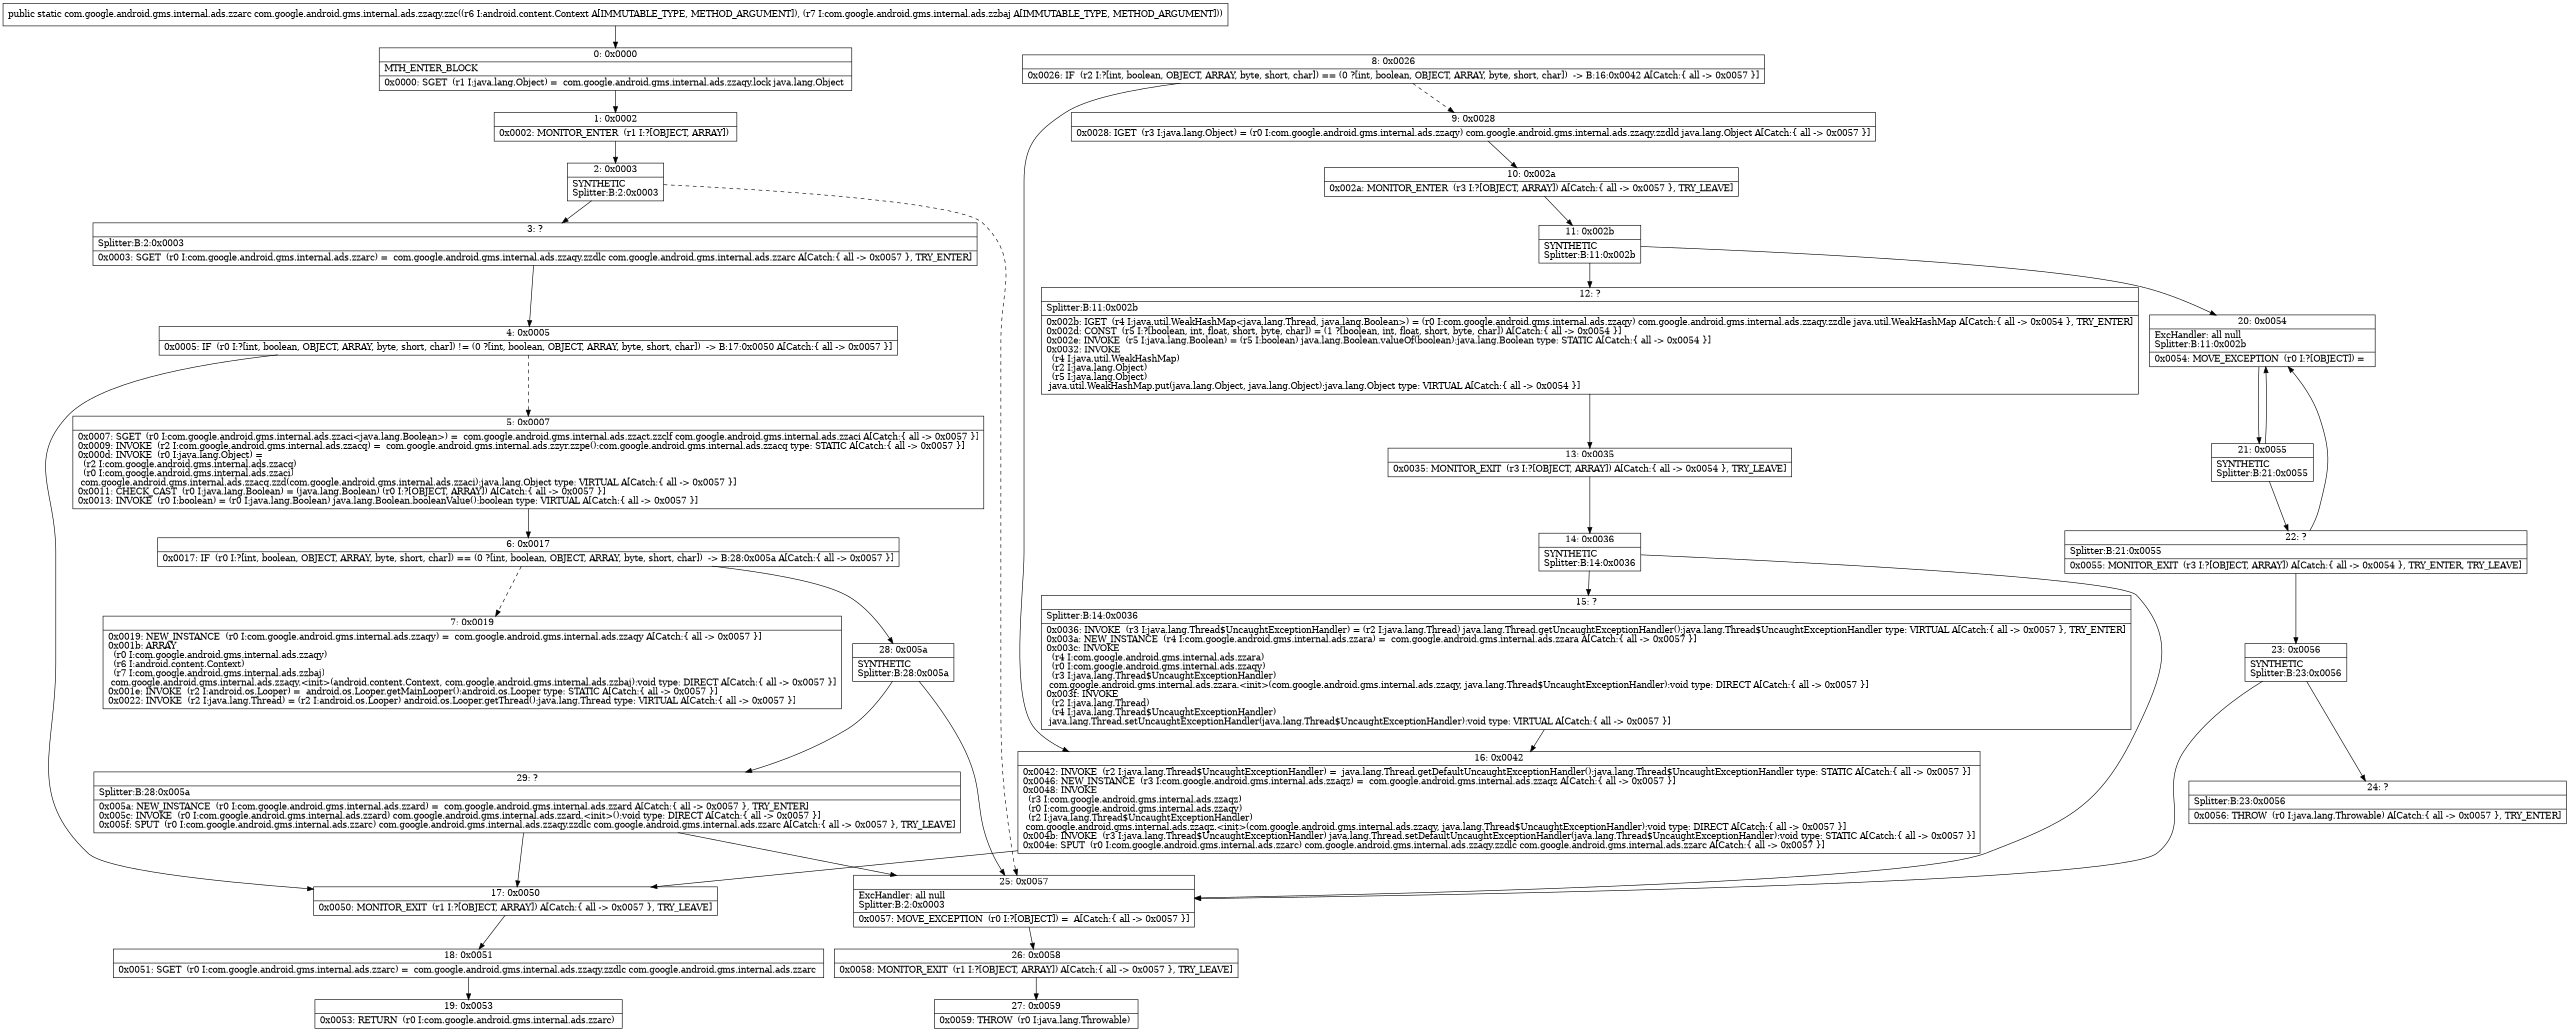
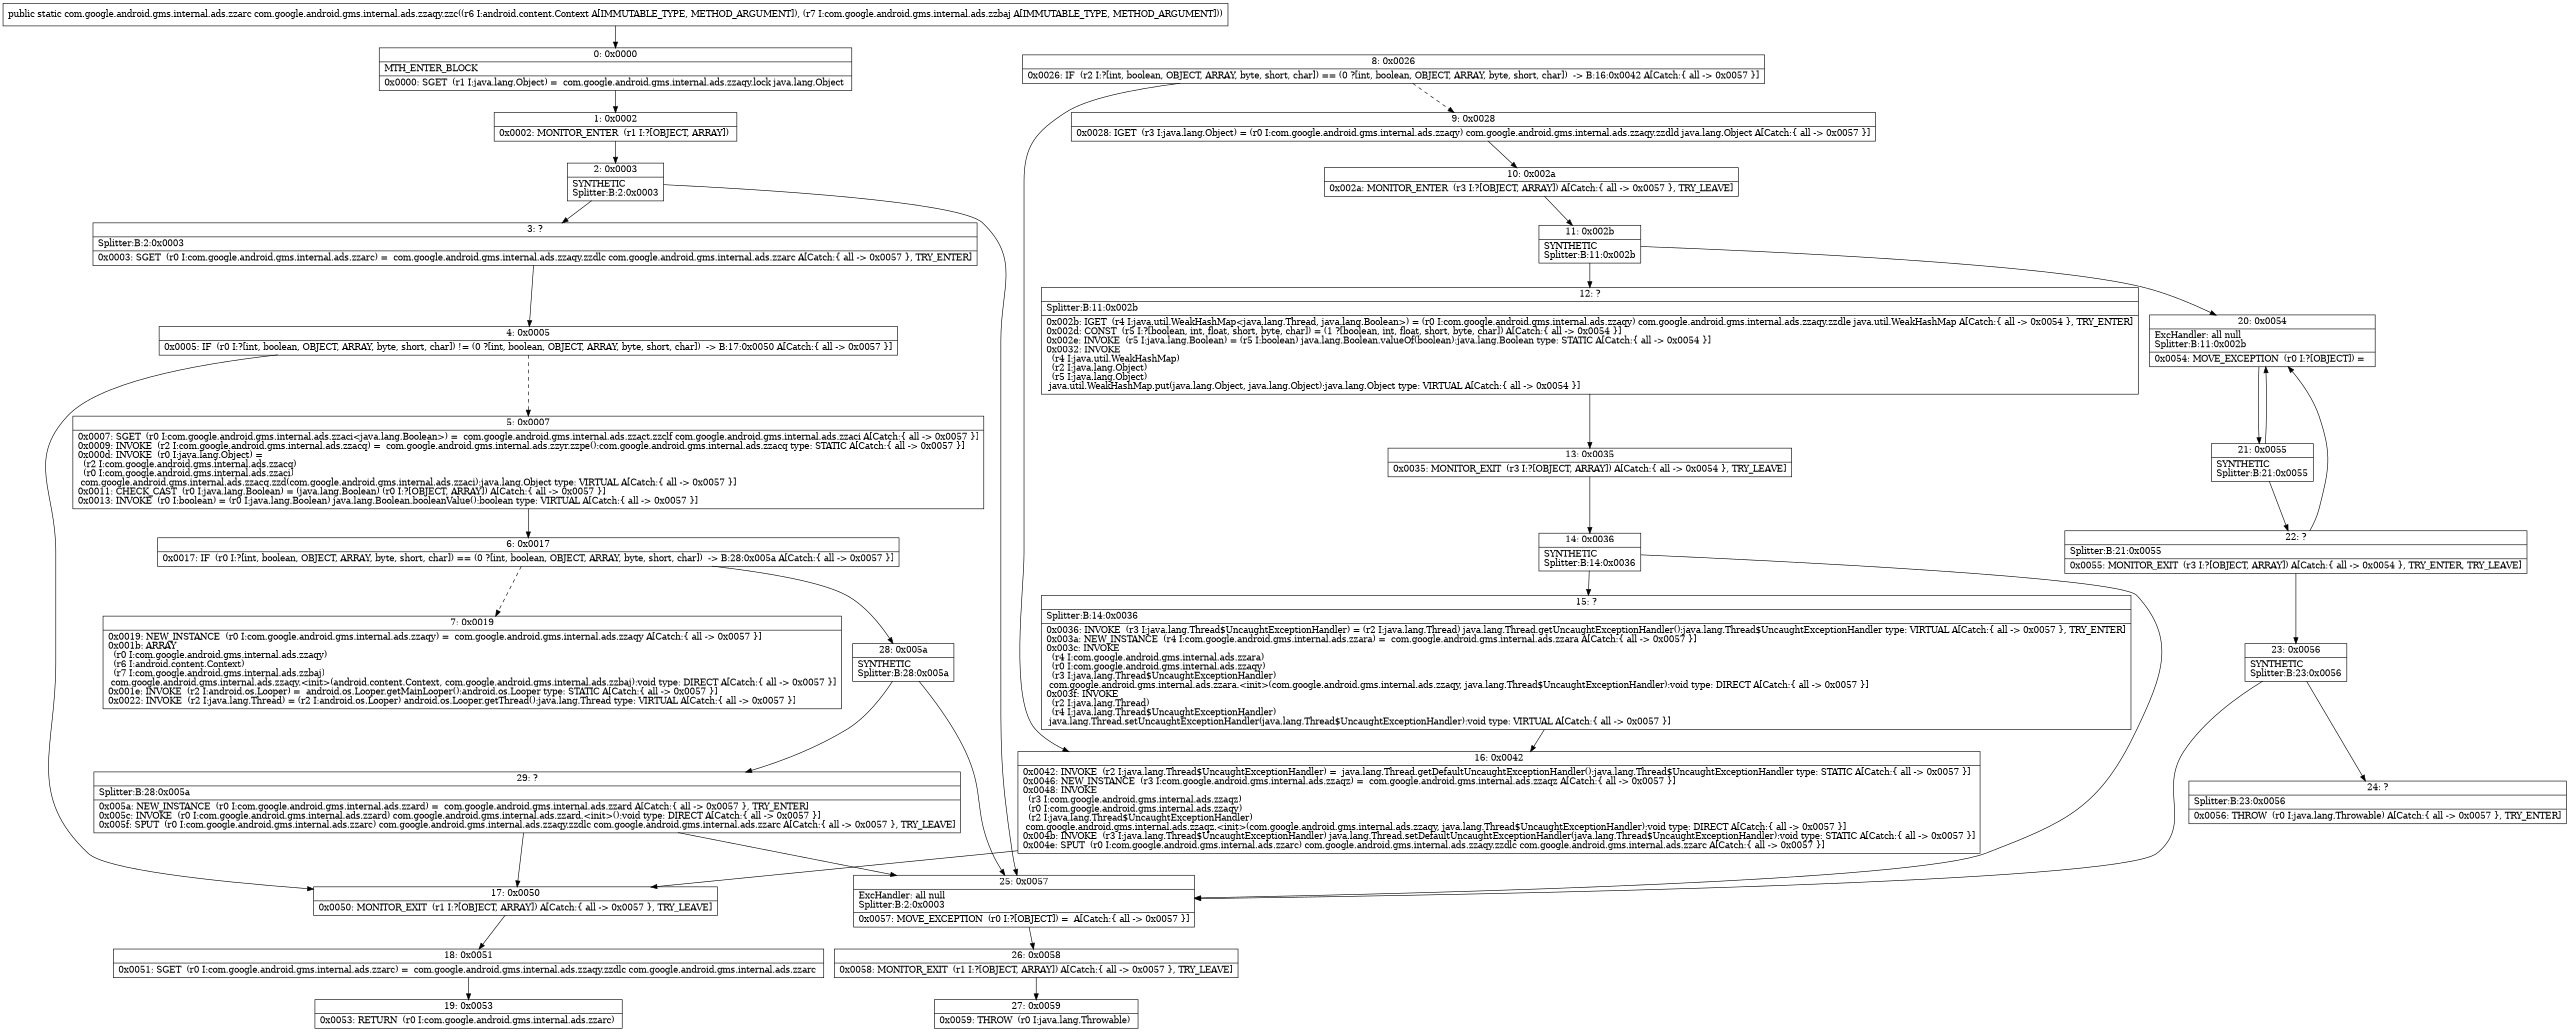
edge "2: 0x0003" -> "25: 0x0057": style dashed -> solid
